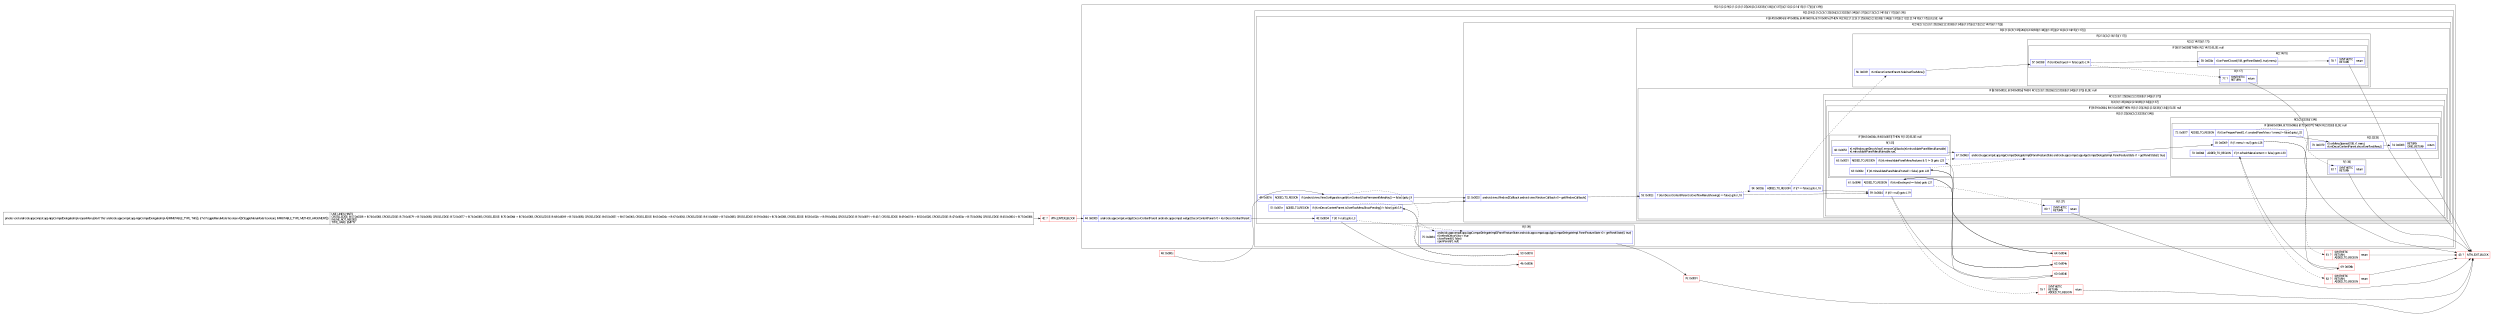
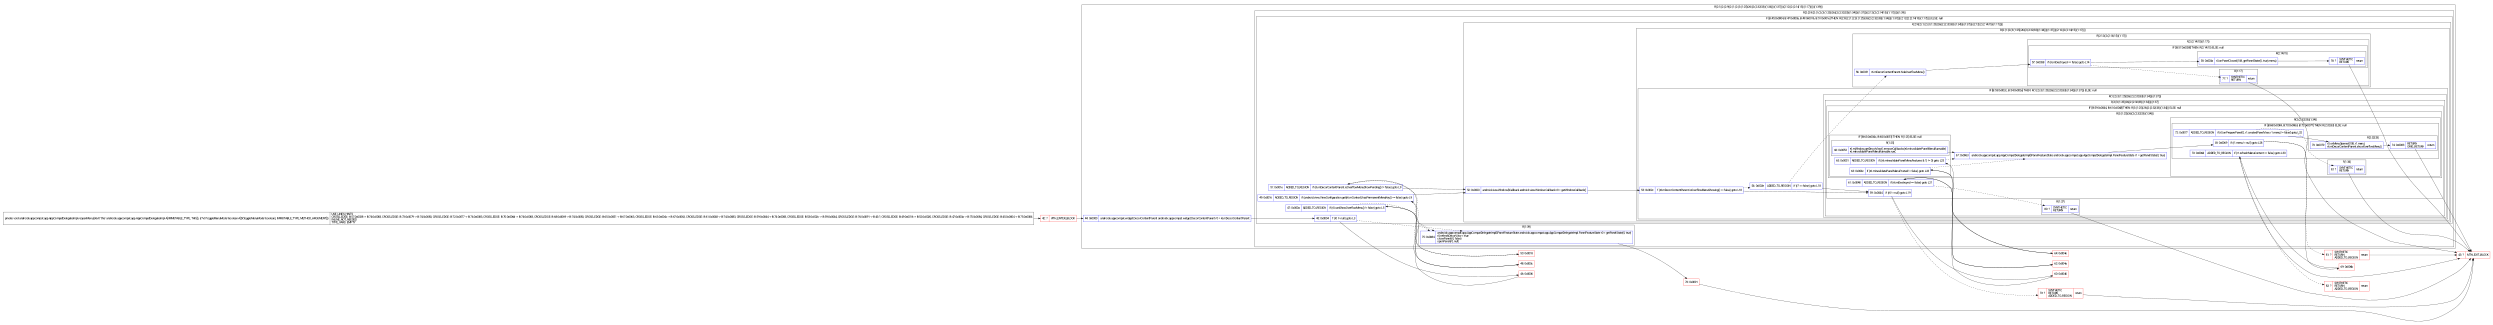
node "47: 0x000a": added
edge "82: ?" -> "43: ?": now "70: 0x006d" -> "43: ?"
